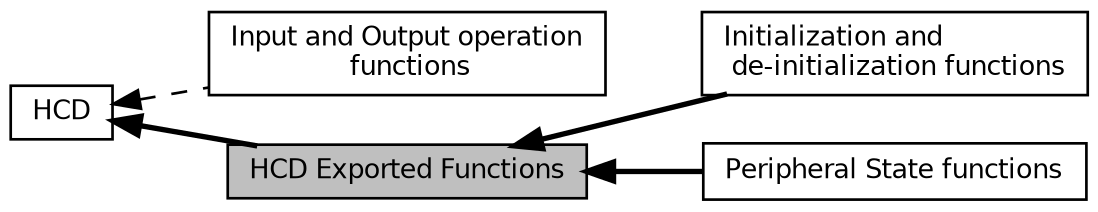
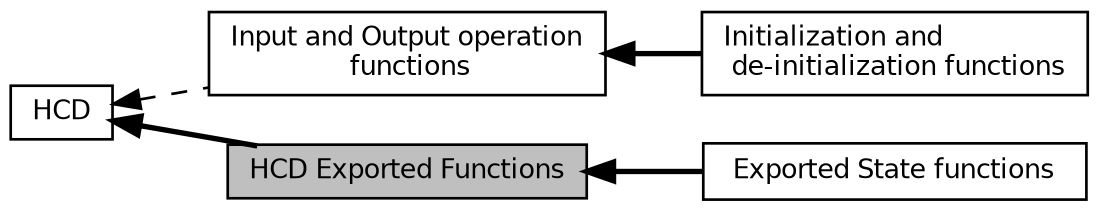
edge "Initialization and de-initialization functions" -> "HCD Exported Functions": now "Initialization and de-initialization functions" -> "Input and Output operation functions"
node "Peripheral State functions": label "Peripheral State functions" -> "Exported State functions"
